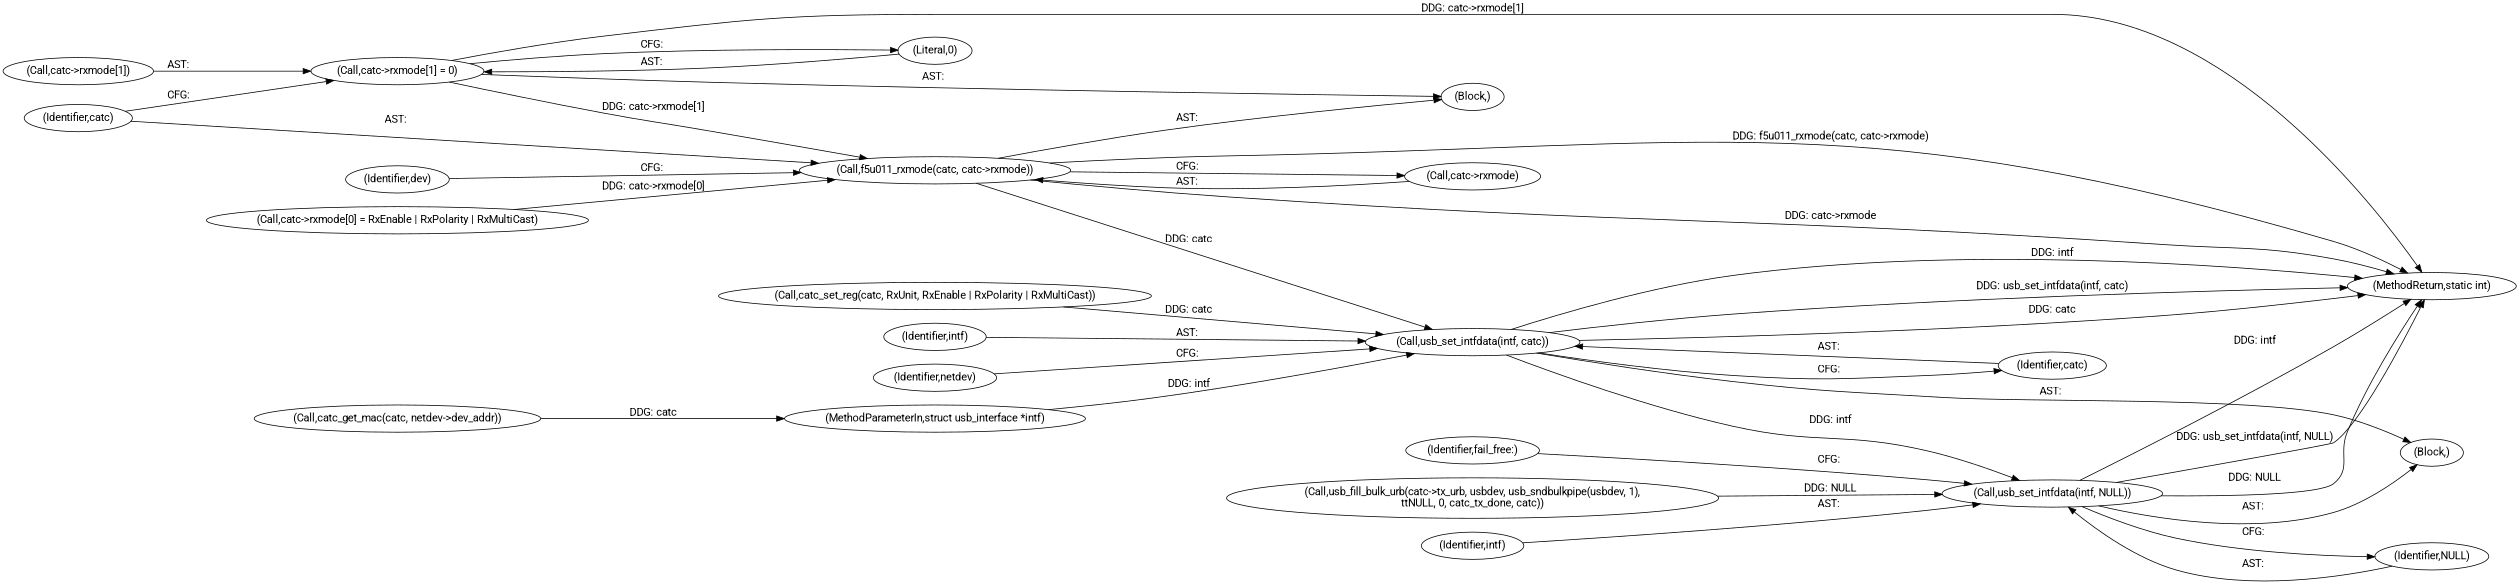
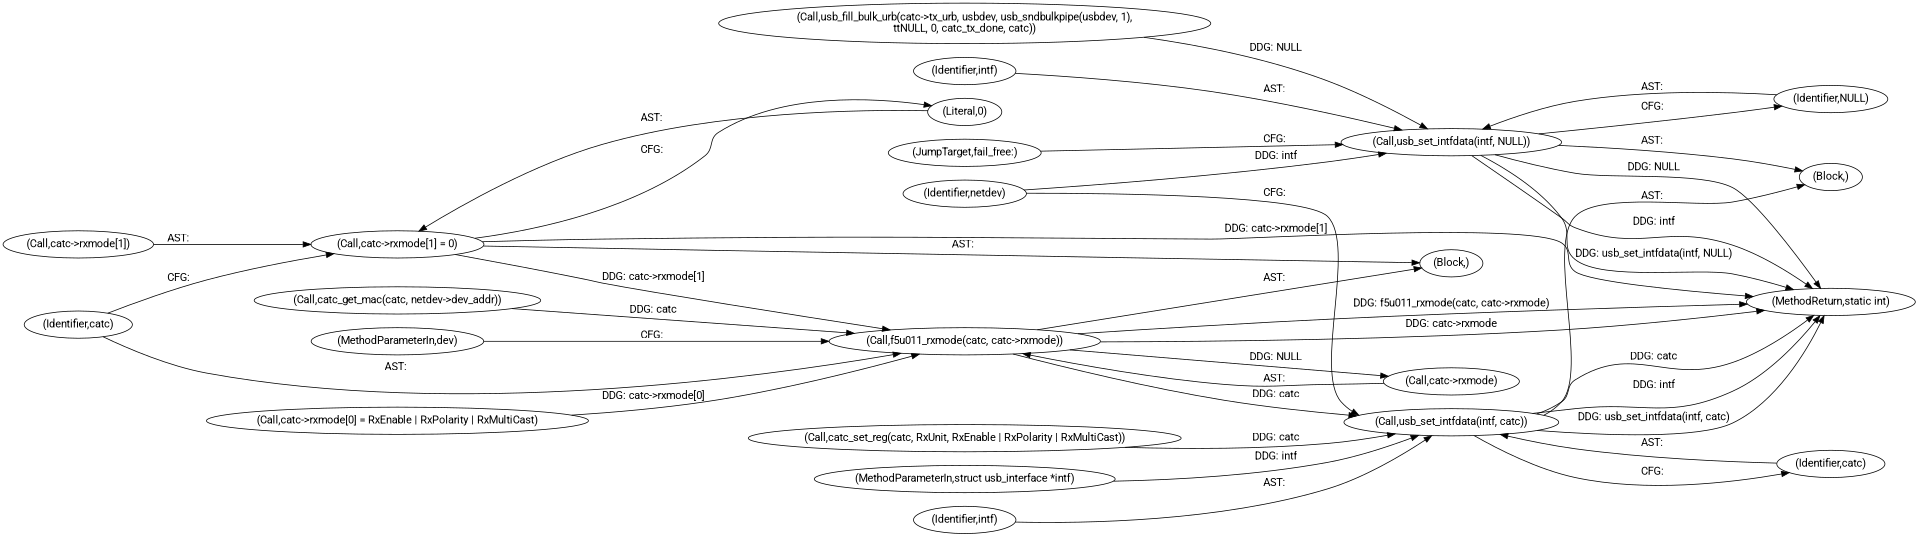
edge "(Call,f5u011_rxmode(catc, catc->rxmode))" -> "(Call,catc->rxmode)": label "CFG: " -> "DDG: NULL"
node "(Identifier,dev)": label "(Identifier,dev)" -> "(MethodParameterIn,dev)"
edge "(Call,catc_get_mac(catc, netdev->dev_addr))" -> "(MethodParameterIn,struct usb_interface *intf)": now "(Call,catc_get_mac(catc, netdev->dev_addr))" -> "(Call,f5u011_rxmode(catc, catc->rxmode))"
edge "(Call,usb_set_intfdata(intf, catc))" -> "(Call,usb_set_intfdata(intf, NULL))": now "(Identifier,netdev)" -> "(Call,usb_set_intfdata(intf, NULL))"
node "(Identifier,fail_free:)": label "(Identifier,fail_free:)" -> "(JumpTarget,fail_free:)"
